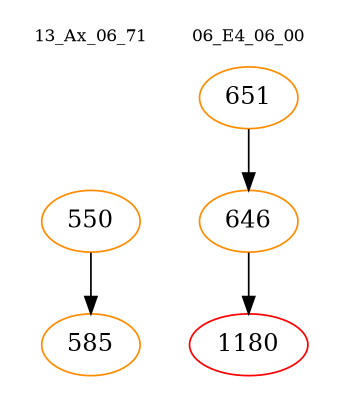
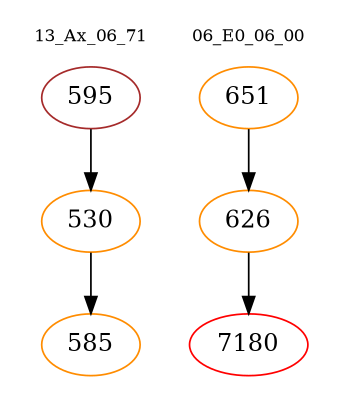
cluster "06_E4_06_00": label "06_E4_06_00" -> "06_E0_06_00"
node "595": added
node "550": label "550" -> "530"
node "646": label "646" -> "626"
node "1180": label "1180" -> "7180"
